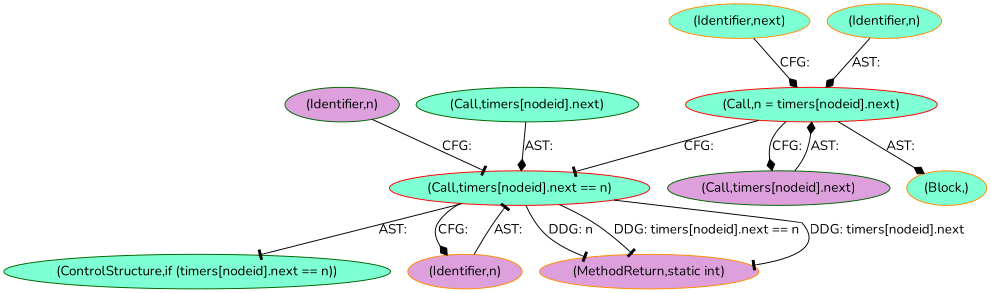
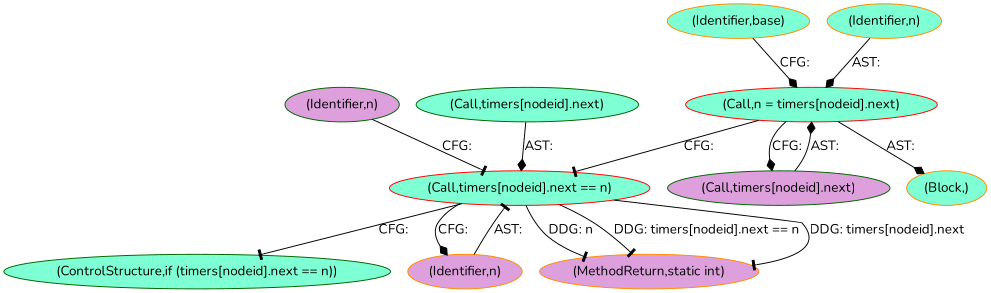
node "(Identifier,next)": label "(Identifier,next)" -> "(Identifier,base)"
edge "(Call,timers[nodeid].next == n)" -> "(ControlStructure,if (timers[nodeid].next == n))": label "AST: " -> "CFG: "
